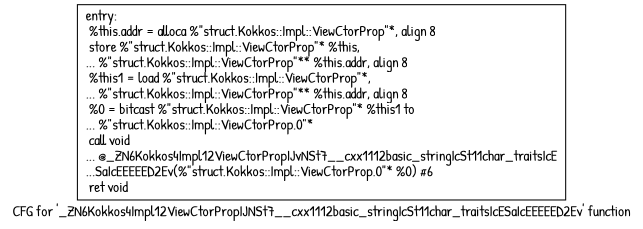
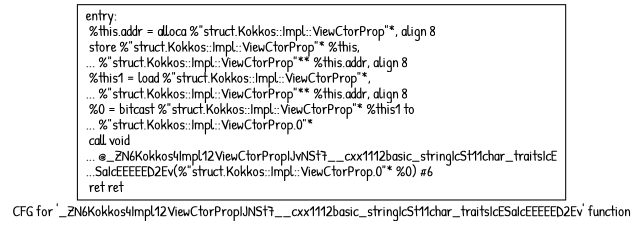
node "entry:": text "ret void" -> "ret ret"
